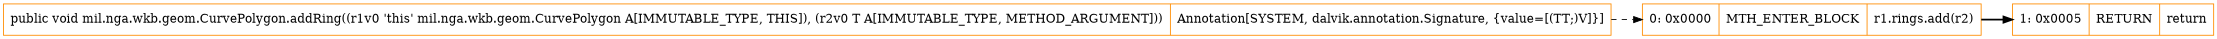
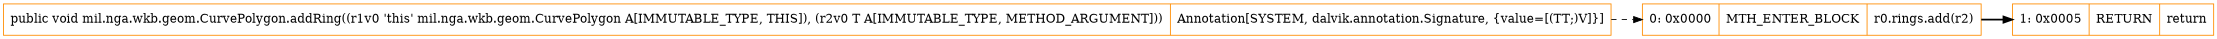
node "0: 0x0000": text "r1.rings.add(r2)" -> "r0.rings.add(r2)"
